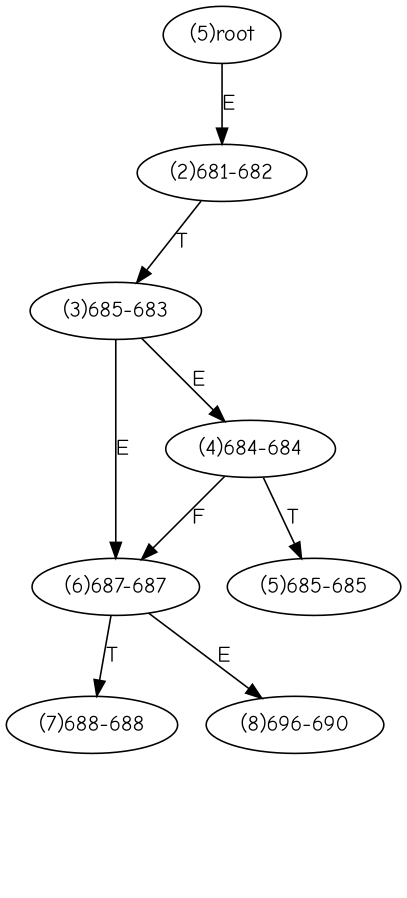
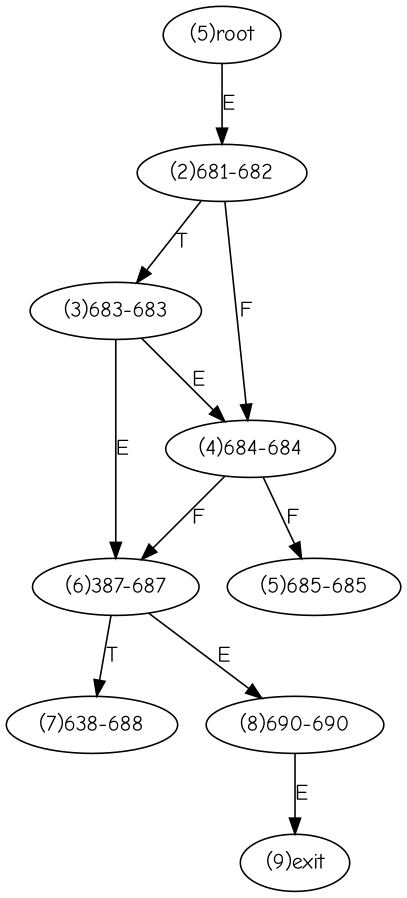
edge "(2)681-682" -> "(4)684-684": added, label "F"
node "(3)685-683": label "(3)685-683" -> "(3)683-683"
edge "(4)684-684" -> "(5)685-685": label "T" -> "F"
node "(6)687-687": label "(6)687-687" -> "(6)387-687"
node "(7)688-688": label "(7)688-688" -> "(7)638-688"
node "(8)696-690": label "(8)696-690" -> "(8)690-690"
node "(9)exit": added
